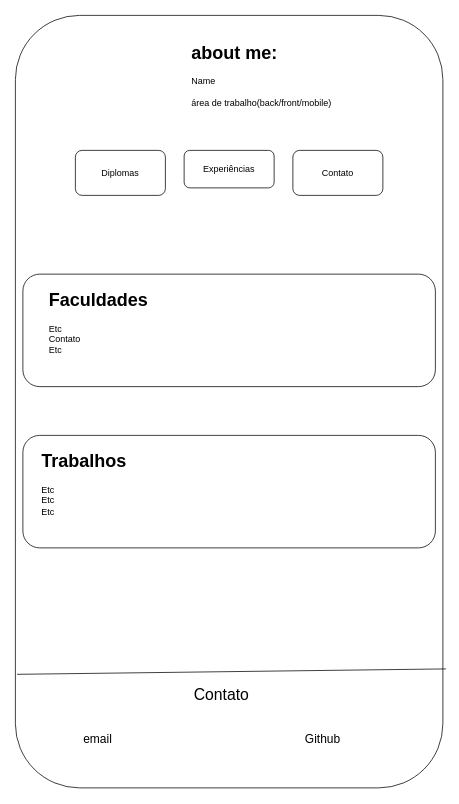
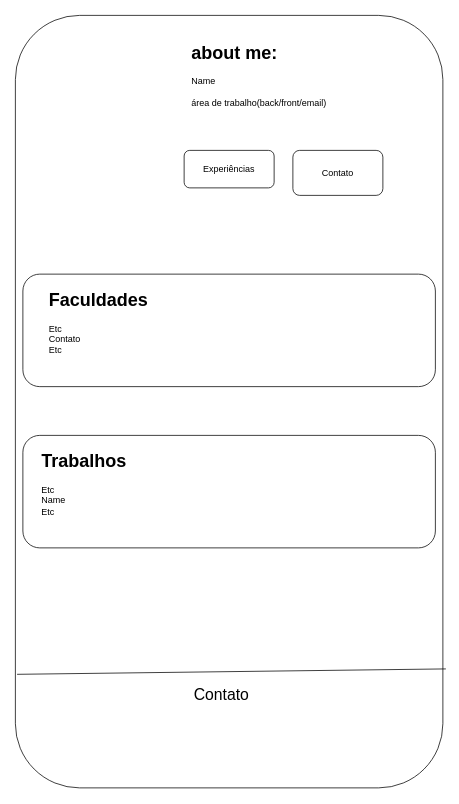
node "about me: Name área de trabalho(back/front/mobile)": label "about me: Name área de trabalho(back/front/mobile)" -> "about me: Name área de trabalho(back/front/email)"
node "Diplomas": removed
node "TrabalhosEtcEtcEtc": label "TrabalhosEtcEtcEtc" -> "TrabalhosEtcNameEtc"
node "email": removed
node "Github": removed
